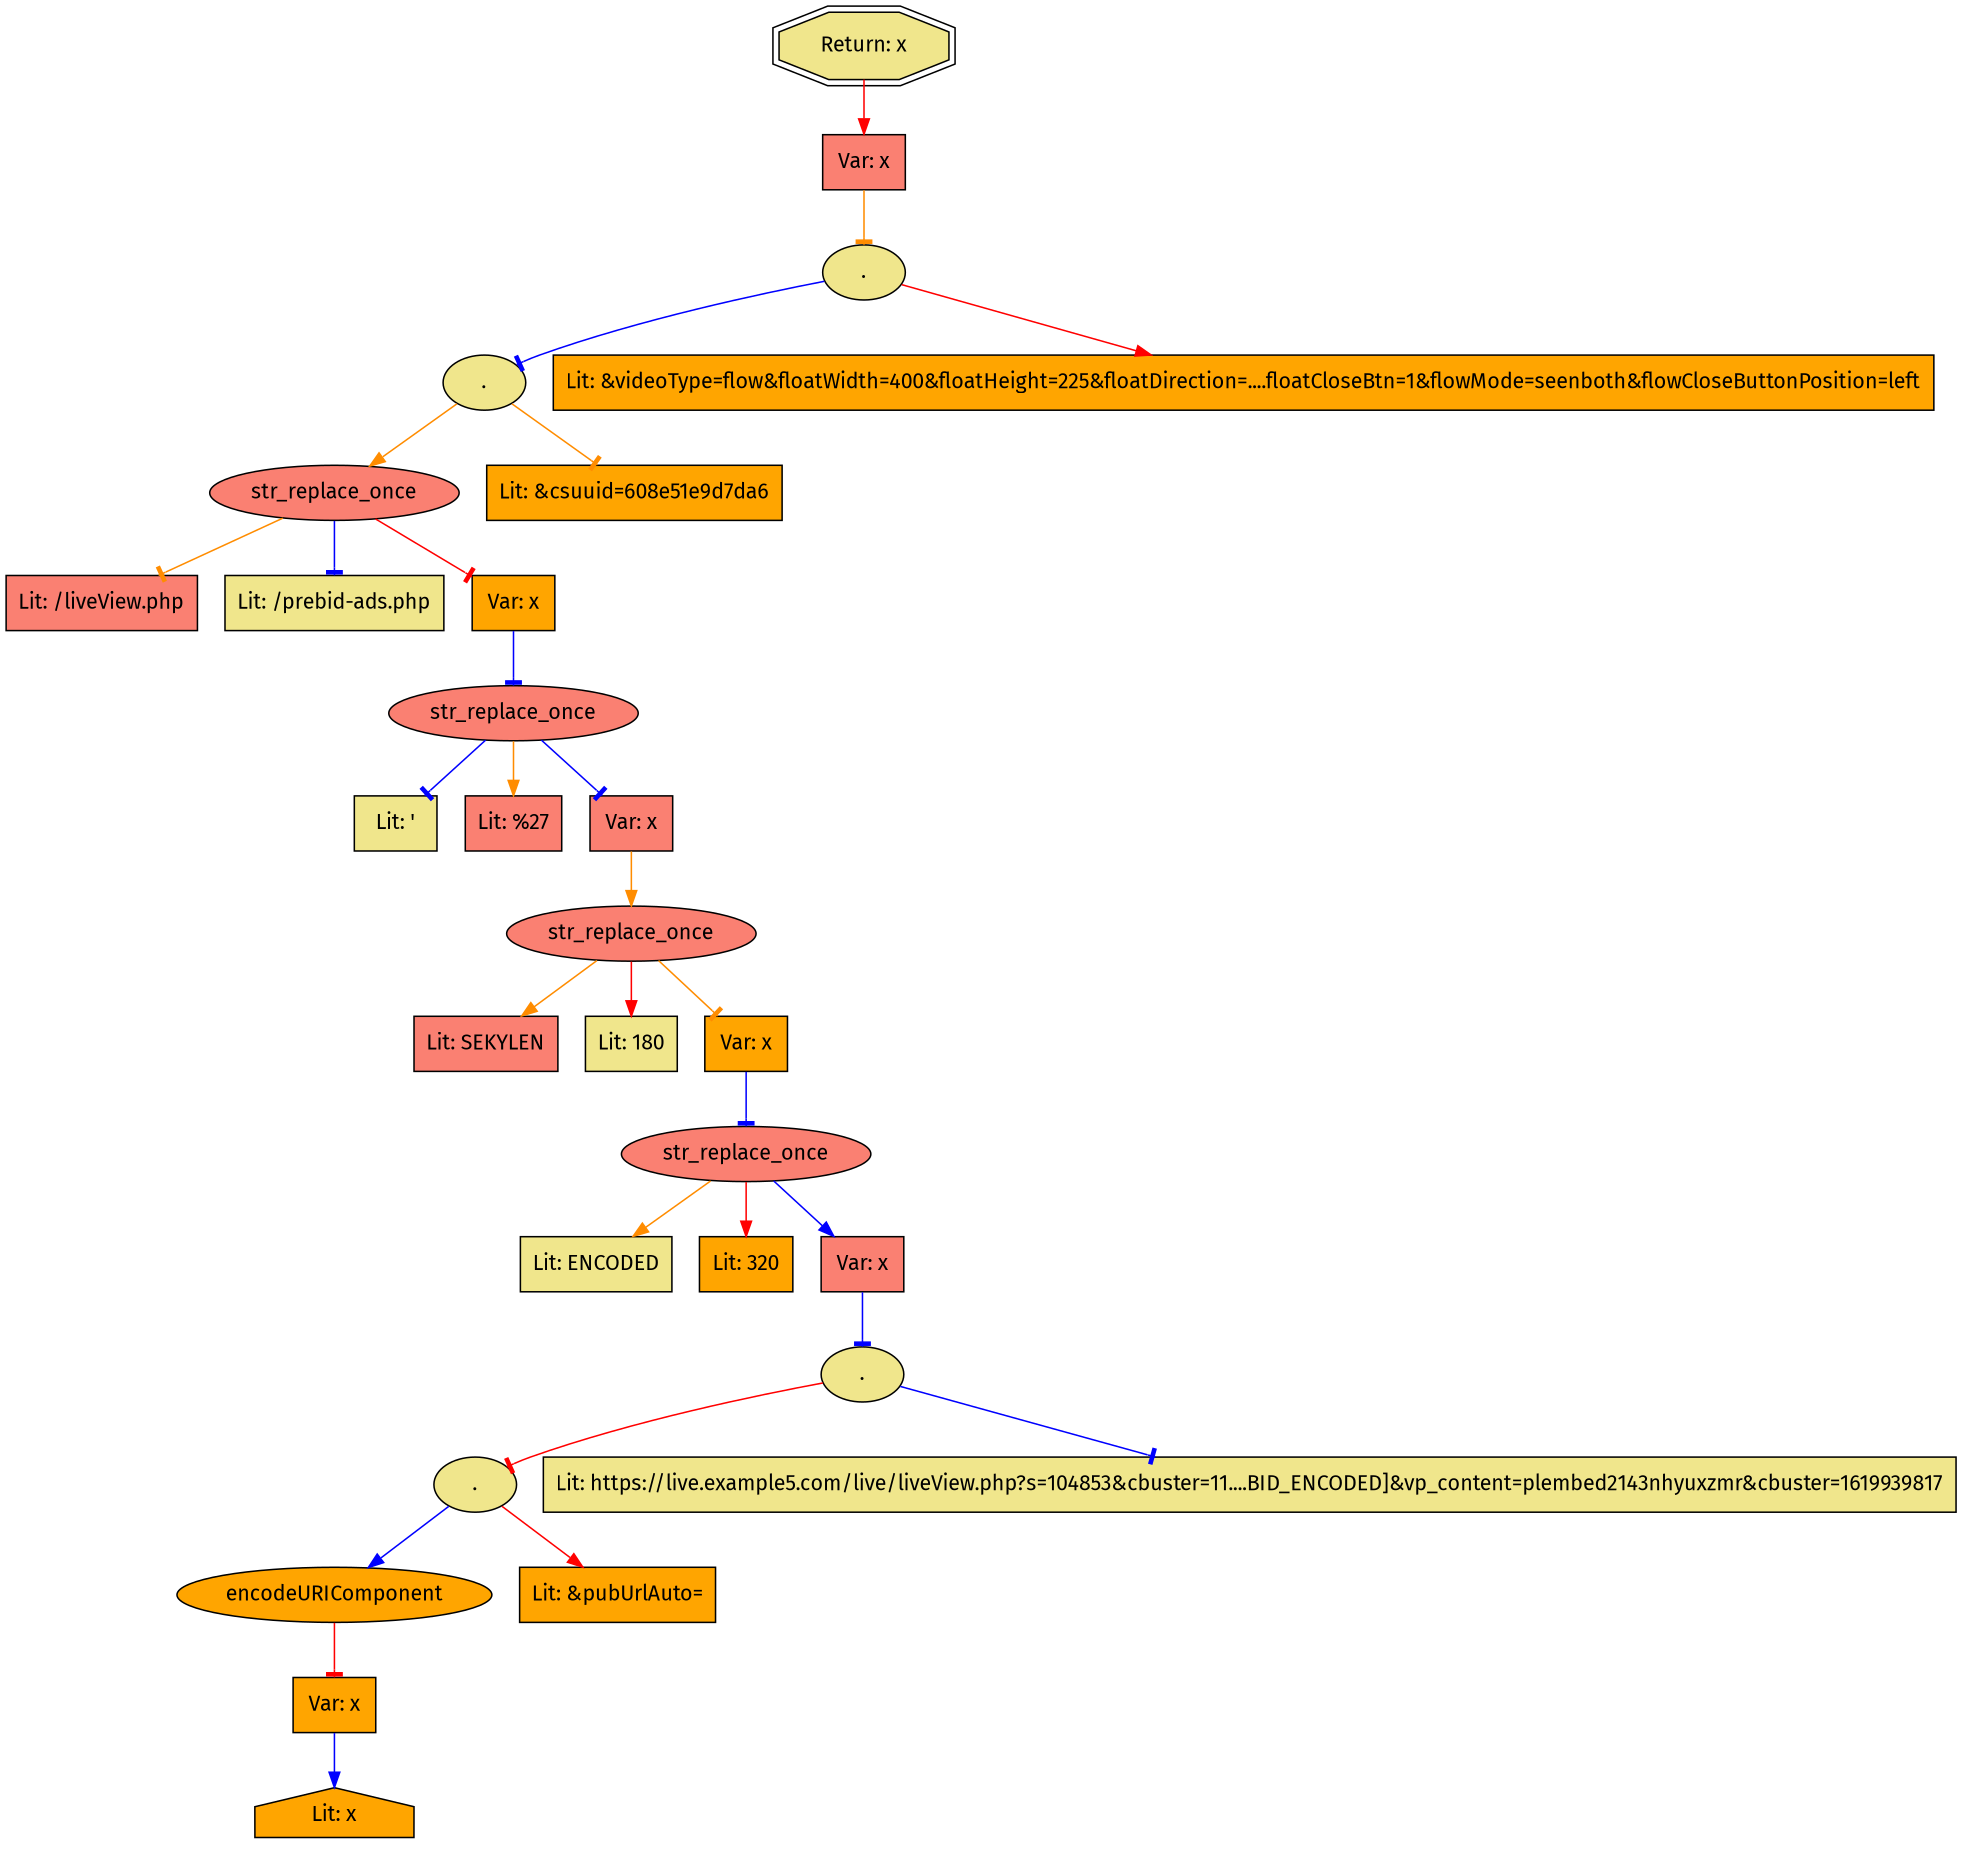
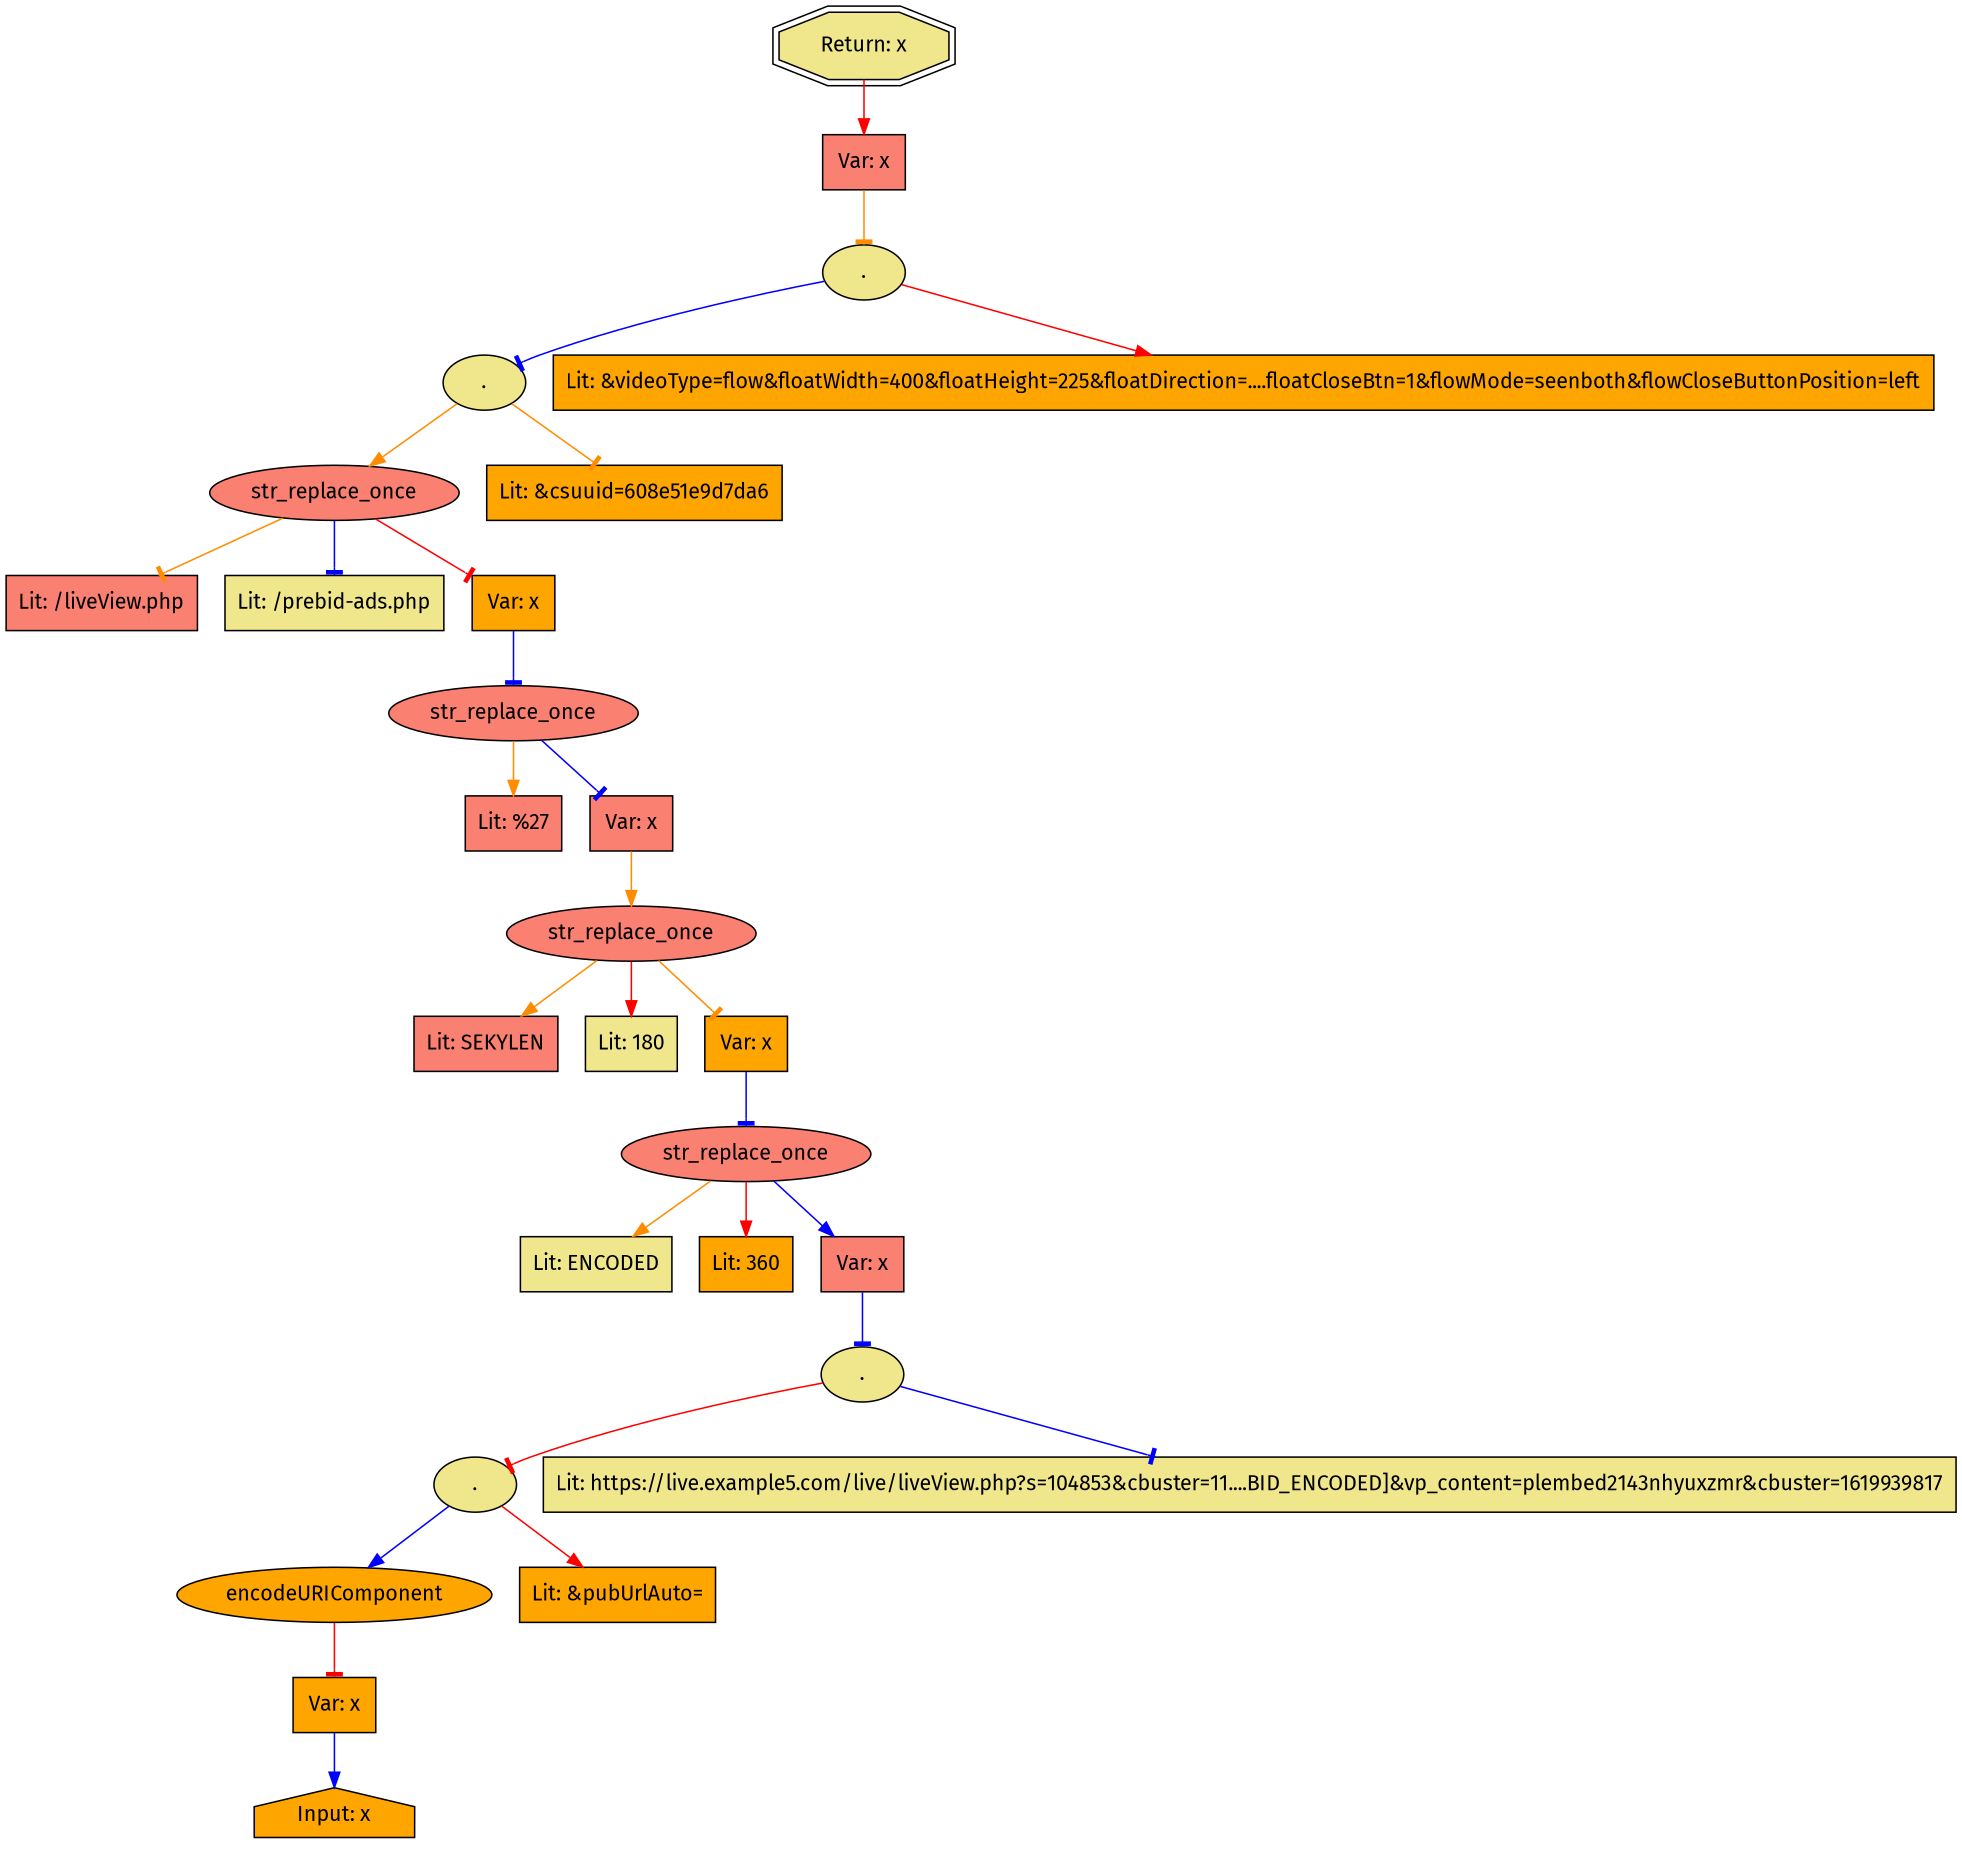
node "Lit: '": removed
node "Lit: 320": label "Lit: 320" -> "Lit: 360"
node "Lit: x": label "Lit: x" -> "Input: x"
